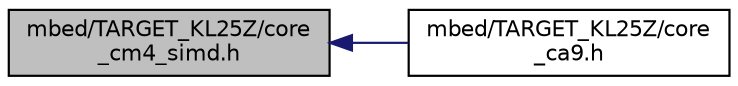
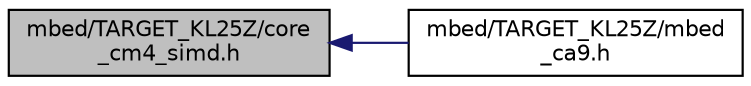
node "mbed/TARGET_KL25Z/core _ca9.h": label "mbed/TARGET_KL25Z/core _ca9.h" -> "mbed/TARGET_KL25Z/mbed _ca9.h"
